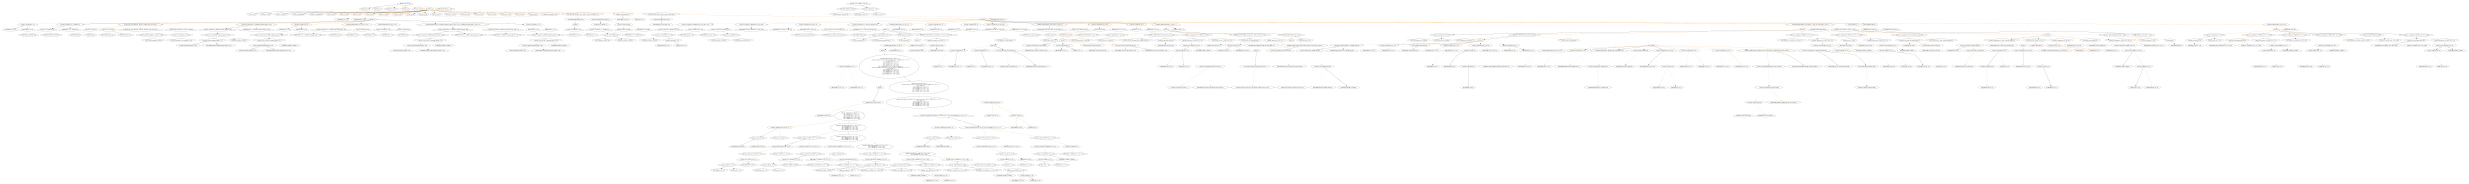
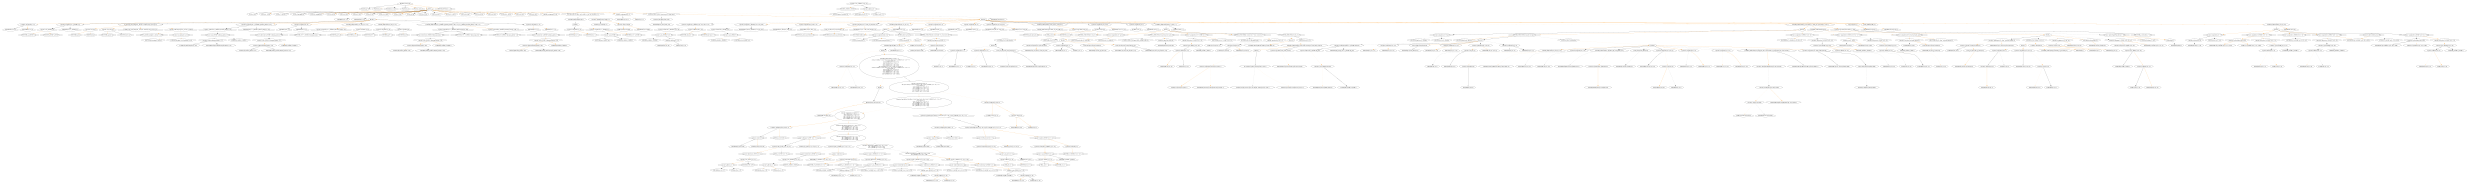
node "(<operator>.indirection,*(_DWORD *)(v10 + 24))": added
